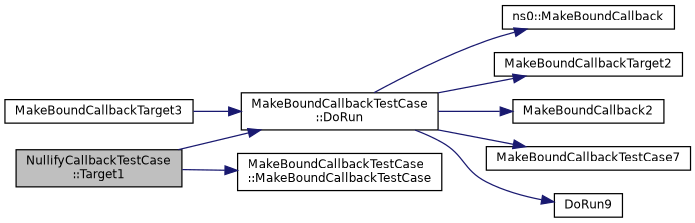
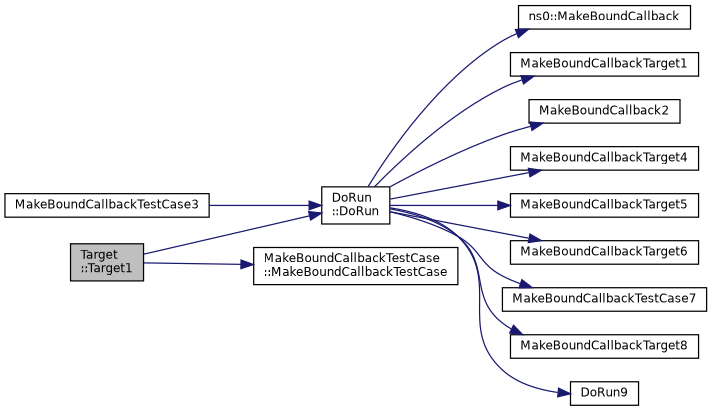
node "MakeBoundCallbackTarget2": label "MakeBoundCallbackTarget2" -> "MakeBoundCallbackTarget1"
node "MakeBoundCallbackTarget3": label "MakeBoundCallbackTarget3" -> "MakeBoundCallbackTestCase3"
node "MakeBoundCallbackTestCase ::DoRun": label "MakeBoundCallbackTestCase ::DoRun" -> "DoRun ::DoRun"
node "MakeBoundCallbackTarget4": added
node "NullifyCallbackTestCase ::Target1": label "NullifyCallbackTestCase ::Target1" -> "Target ::Target1"
node "MakeBoundCallbackTarget5": added
node "MakeBoundCallbackTarget6": added
node "MakeBoundCallbackTarget8": added
